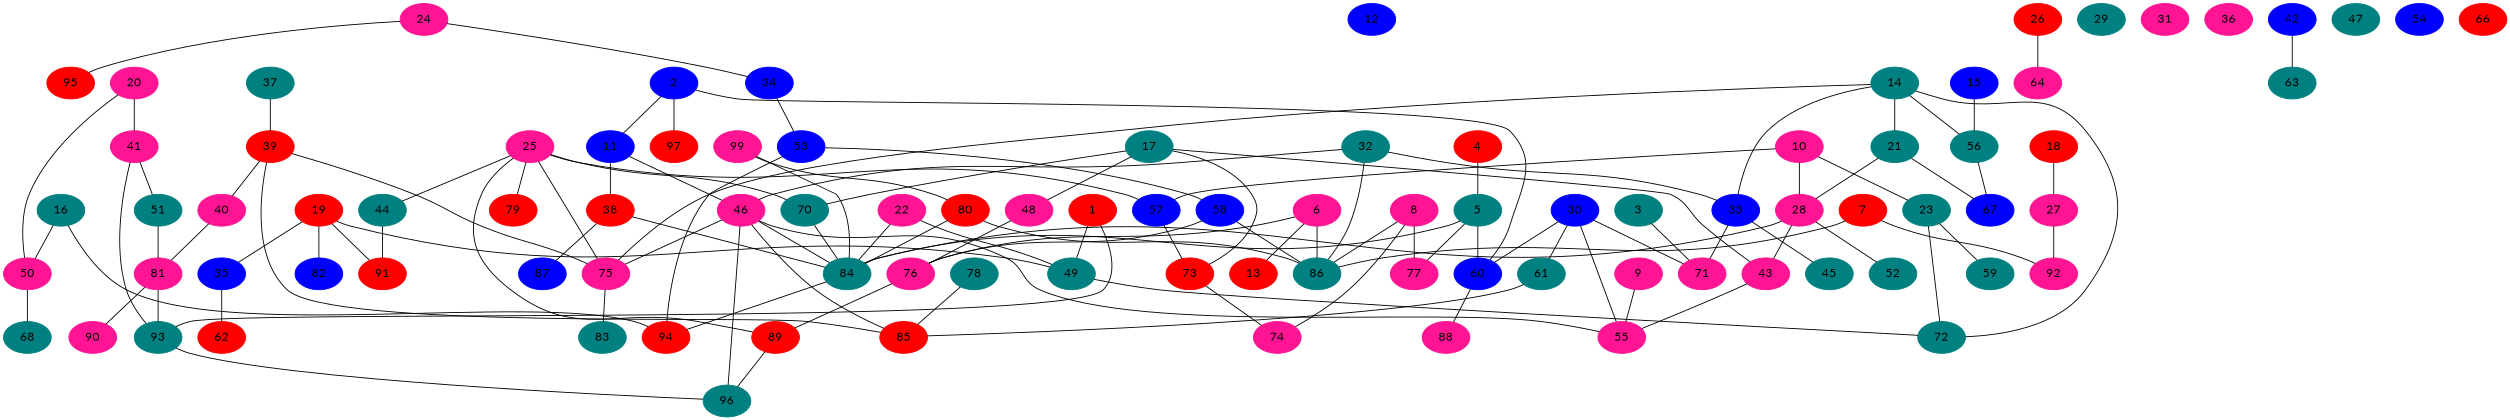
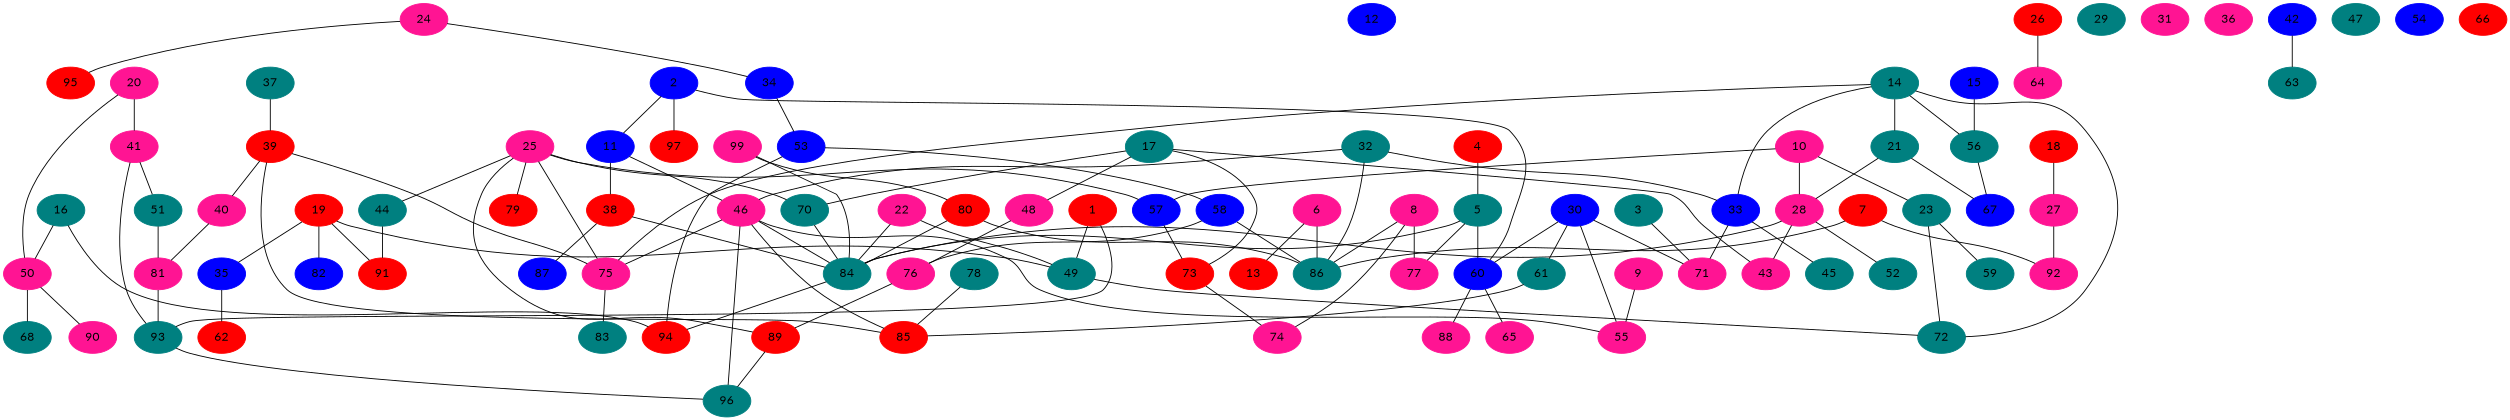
edge "6" -- "76": removed
edge "81" -- "90": now "50" -- "90"
edge "43" -- "55": removed
node "65": added
